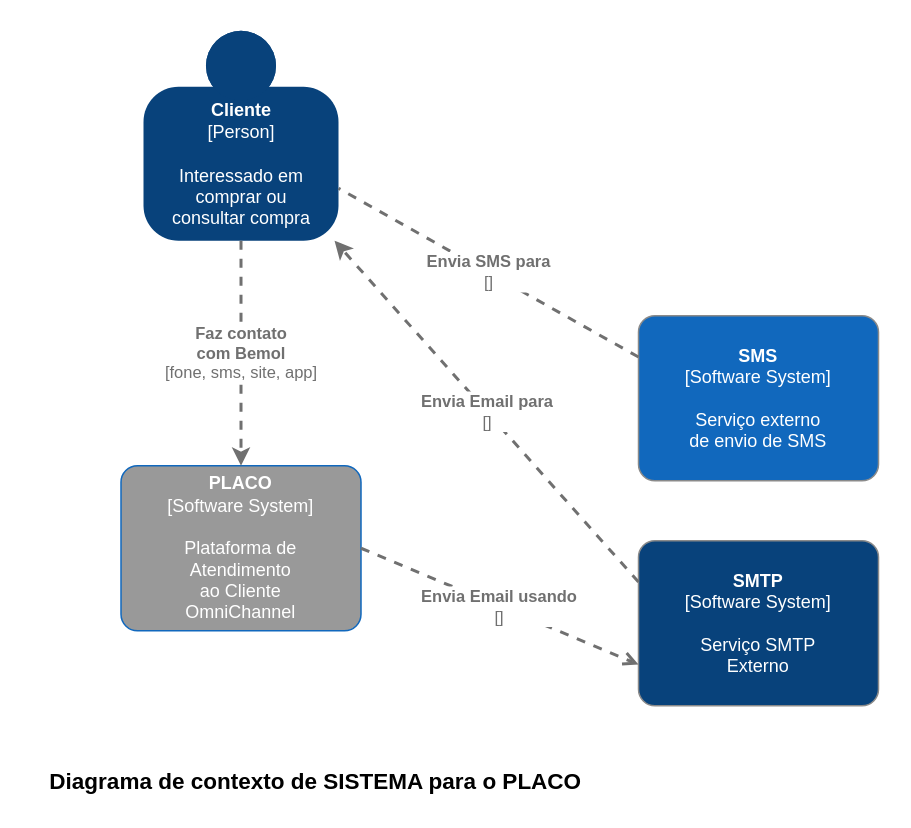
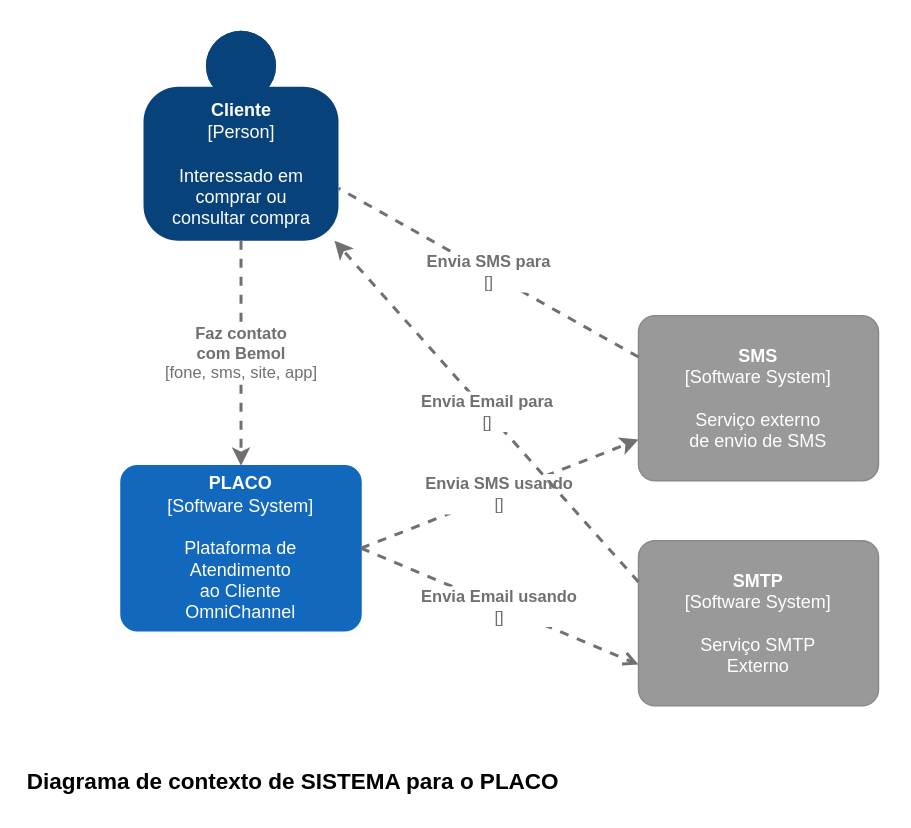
node "SMS [Software System] Serviço externo de envio de SMS": fillcolor #1168bd -> #999999
edge "PLACO [Software System] Plataforma de Atendimento ao Cliente OmniChannel" -> "SMS [Software System] Serviço externo de envio de SMS": added, label "Envia SMS usando []"
node "PLACO [Software System] Plataforma de Atendimento ao Cliente OmniChannel": fillcolor #999999 -> #1168bd
node "SMTP [Software System] Serviço SMTP Externo": fillcolor #08427b -> #999999
node "Diagrama de contexto de SISTEMA para o PLACO": moved (316, 781) -> (293, 781)
